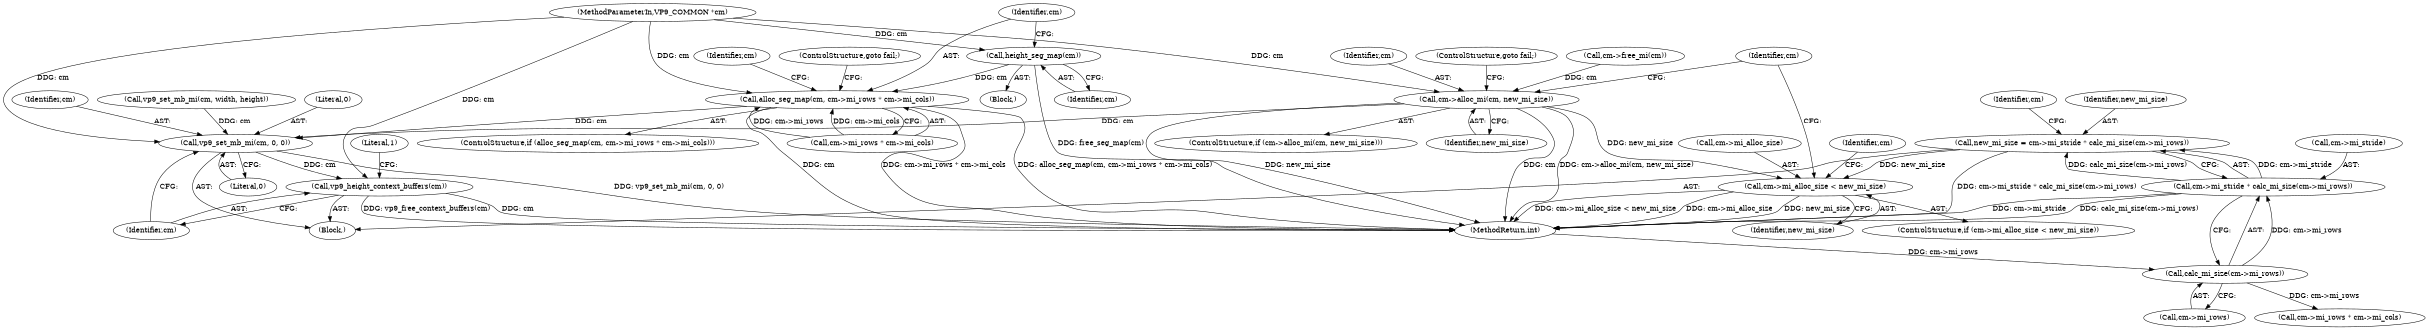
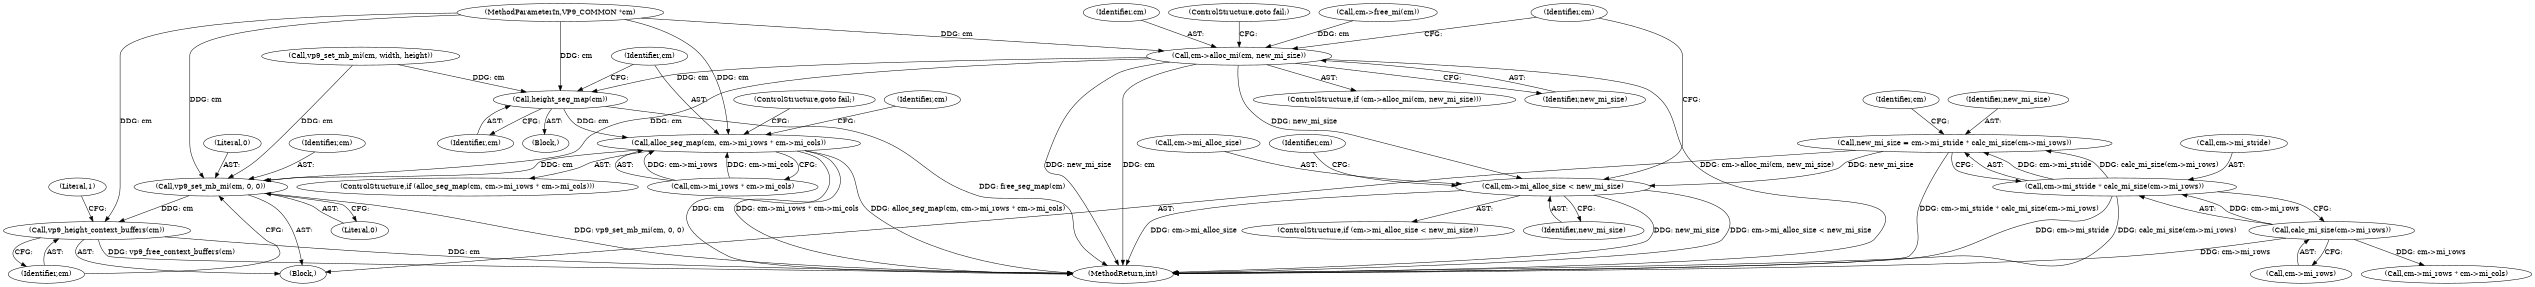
edge "(Call,cm->alloc_mi(cm, new_mi_size))" -> "(Call,height_seg_map(cm))": added, label "DDG: cm"
edge "(Call,vp9_set_mb_mi(cm, width, height))" -> "(Call,height_seg_map(cm))": added, label "DDG: cm"
edge "(MethodReturn,int)" -> "(Call,calc_mi_size(cm->mi_rows))": reversed
